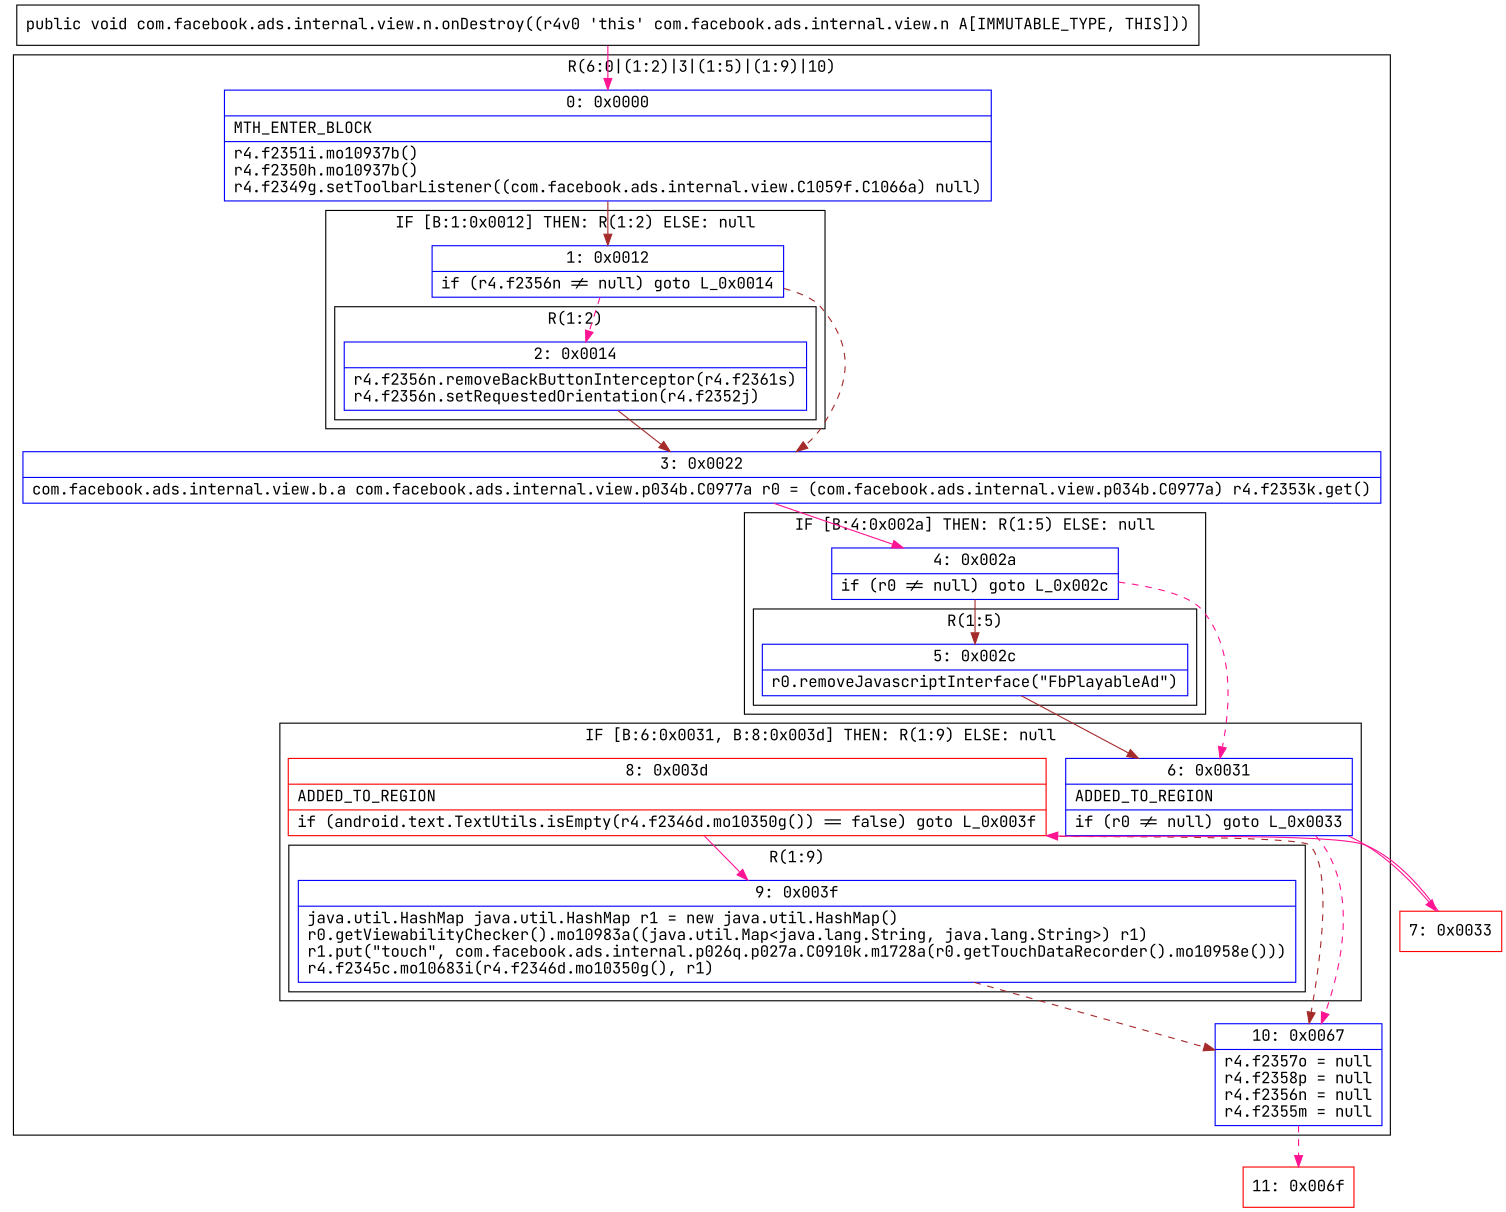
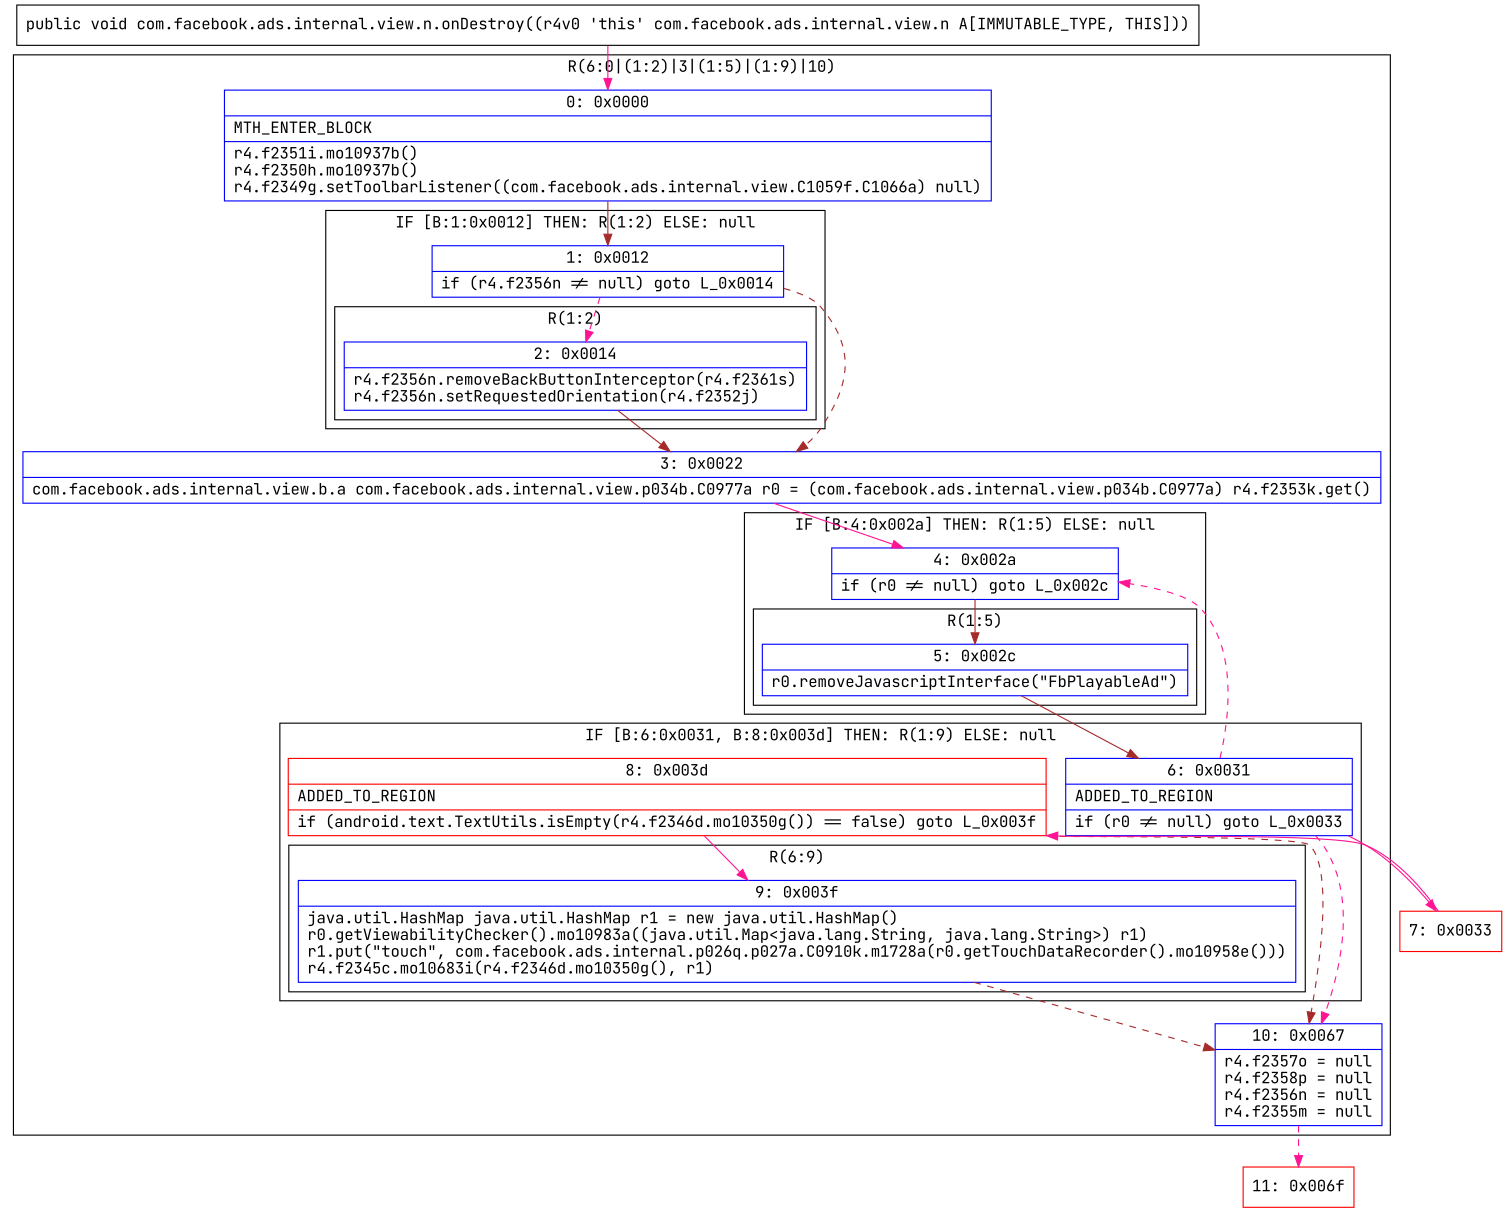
edge "4: 0x002a" -> "6: 0x0031": reversed
cluster "R(1:9)": label "R(1:9)" -> "R(6:9)"
